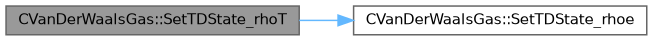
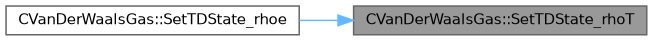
edge "CVanDerWaalsGas::SetTDState_rhoT" -> "CVanDerWaalsGas::SetTDState_rhoe": reversed
